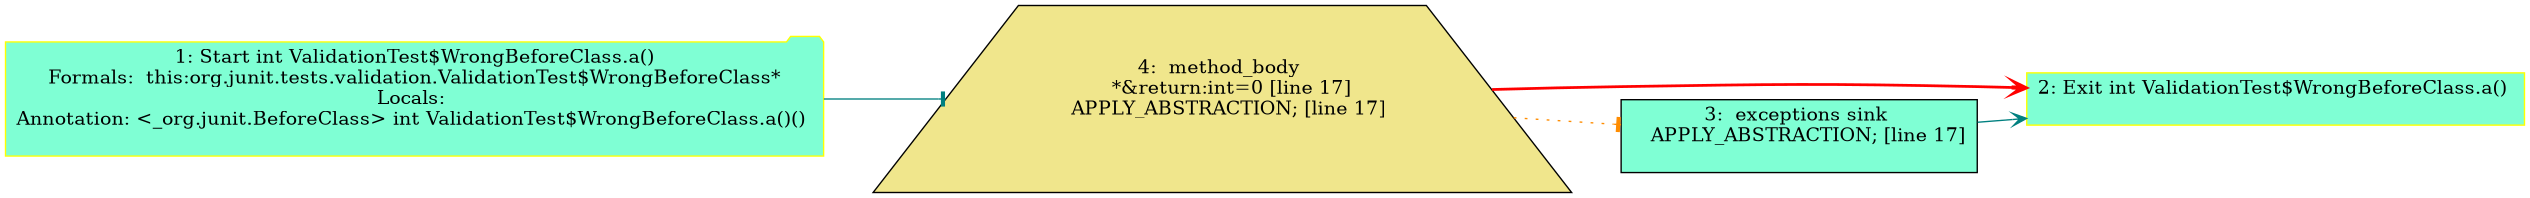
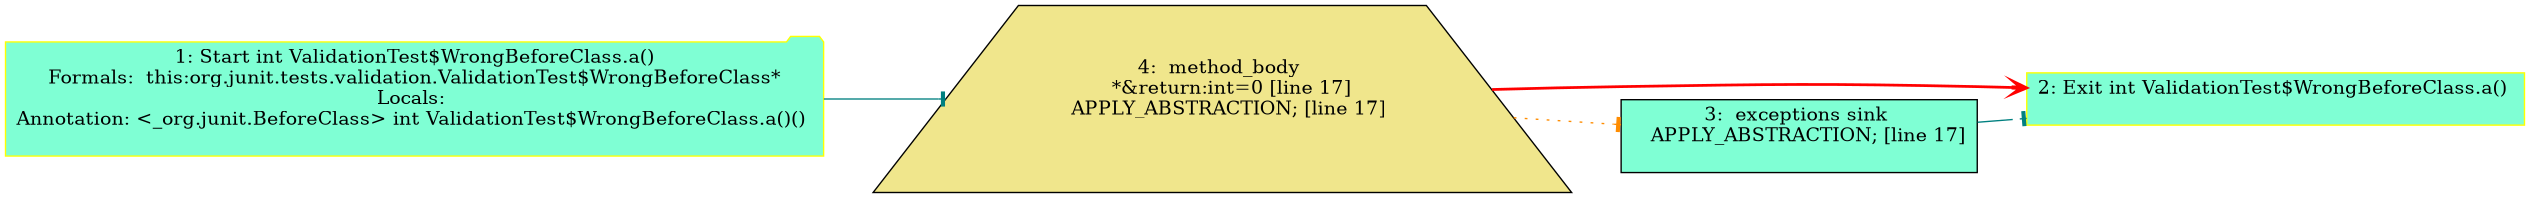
edge "3:  exceptions sink APPLY_ABSTRACTION; [line 17]" -> "2: Exit int ValidationTest$WrongBeforeClass.a()": arrowhead vee -> tee
